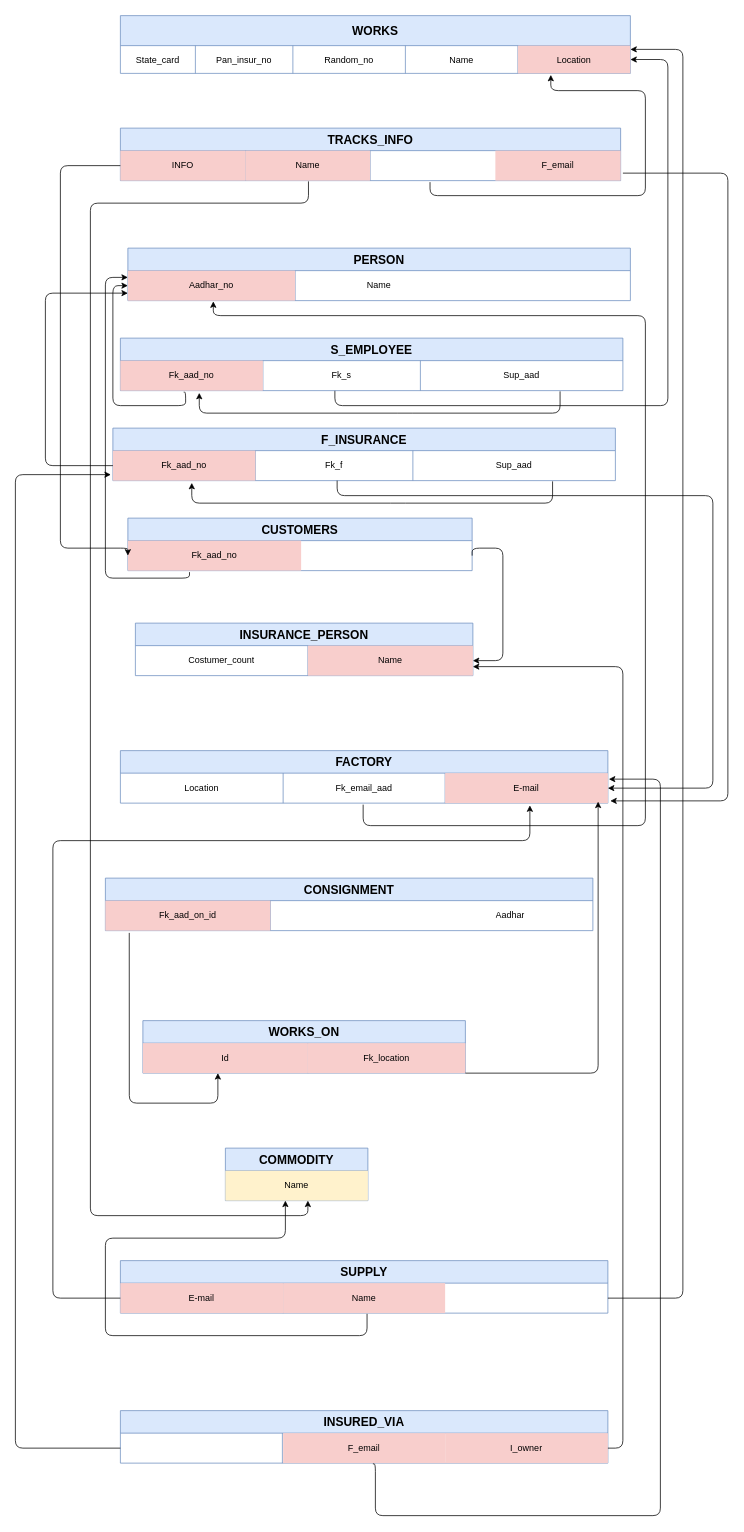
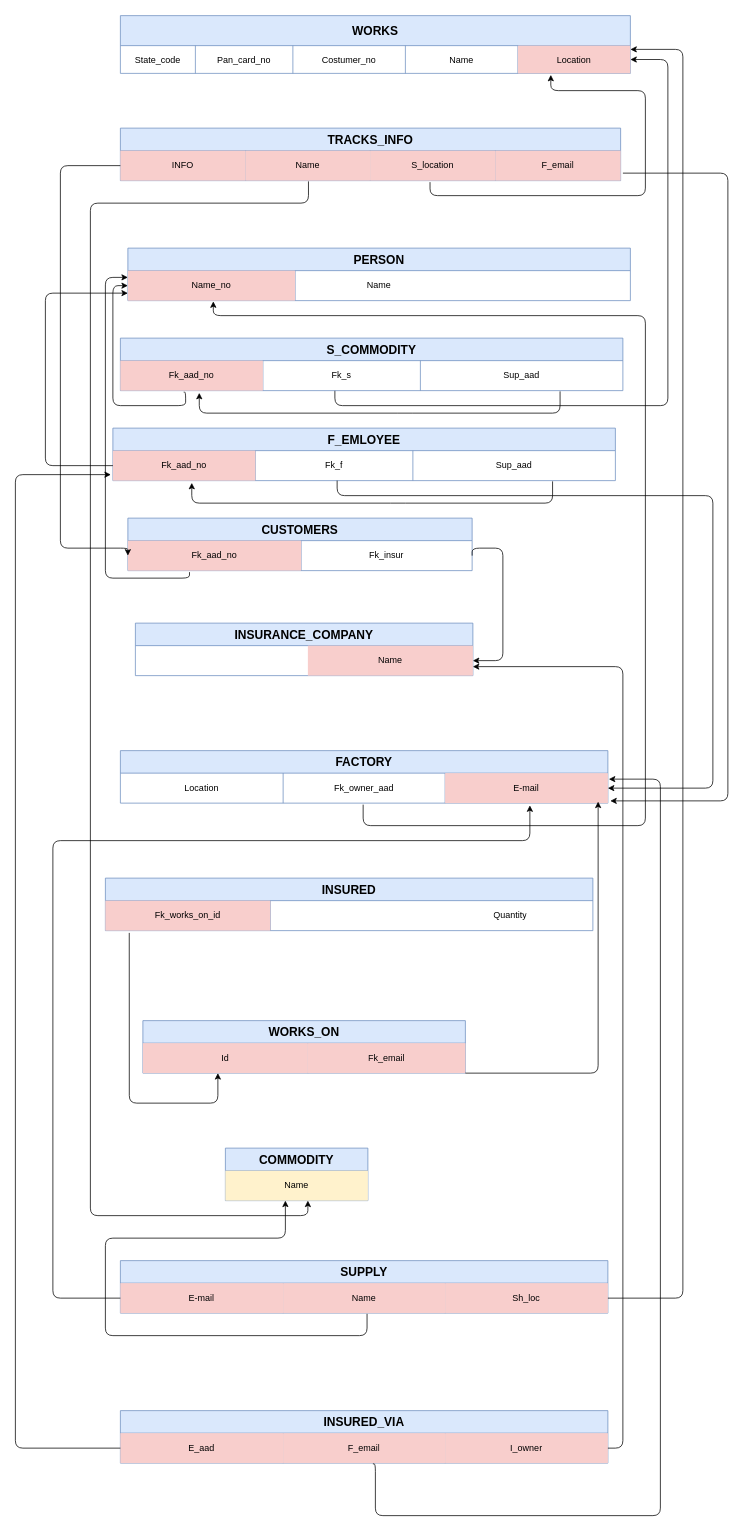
node "State_card": label "State_card" -> "State_code"
node "Pan_insur_no": label "Pan_insur_no" -> "Pan_card_no"
node "Random_no": label "Random_no" -> "Costumer_no"
node "S_location": added
node "Aadhar_no": label "Aadhar_no" -> "Name_no"
node "S_EMPLOYEE": label "S_EMPLOYEE" -> "S_COMMODITY"
node "F_INSURANCE": label "F_INSURANCE" -> "F_EMLOYEE"
node "Fk_insur": added
node "INSURANCE_PERSON": label "INSURANCE_PERSON" -> "INSURANCE_COMPANY"
node "Costumer_count": removed
node "Fk_email_aad": label "Fk_email_aad" -> "Fk_owner_aad"
node "CONSIGNMENT": label "CONSIGNMENT" -> "INSURED"
node "Fk_aad_on_id": label "Fk_aad_on_id" -> "Fk_works_on_id"
node "Aadhar": label "Aadhar" -> "Quantity"
node "Fk_location": label "Fk_location" -> "Fk_email"
node "Sh_loc": added
node "E_aad": added
